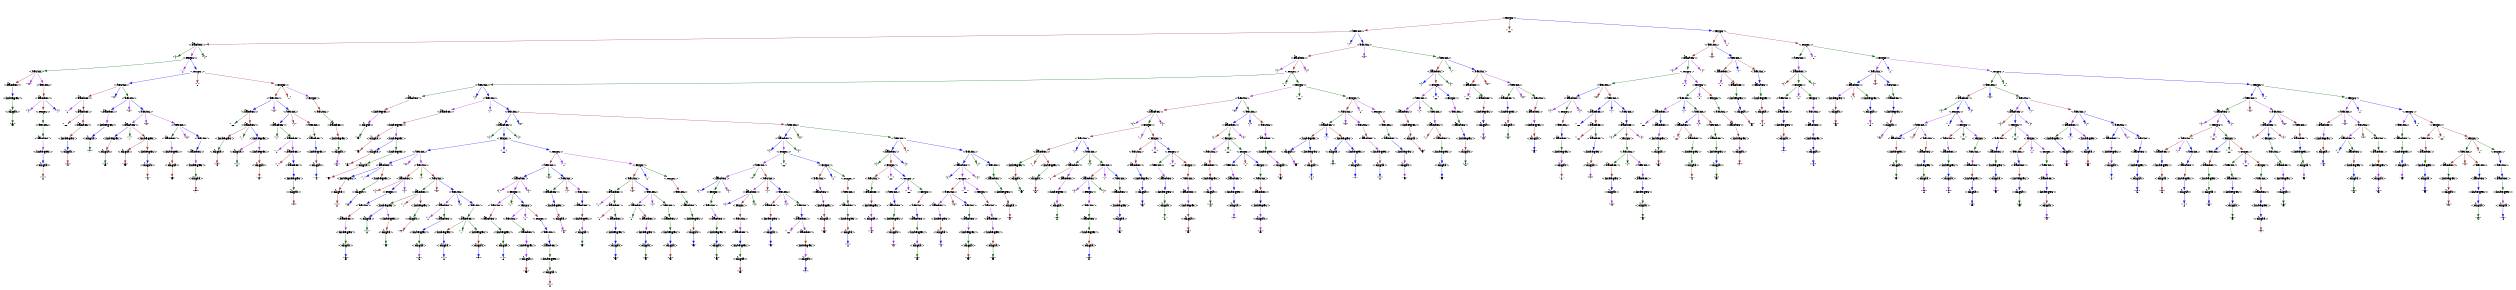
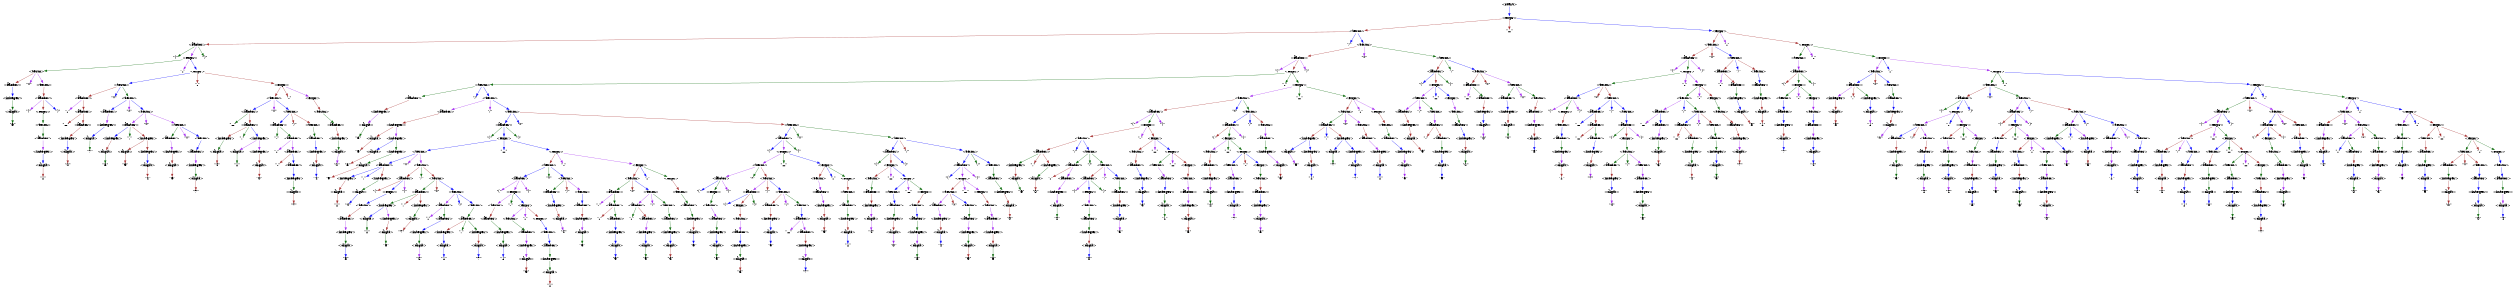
node "<start>": added
